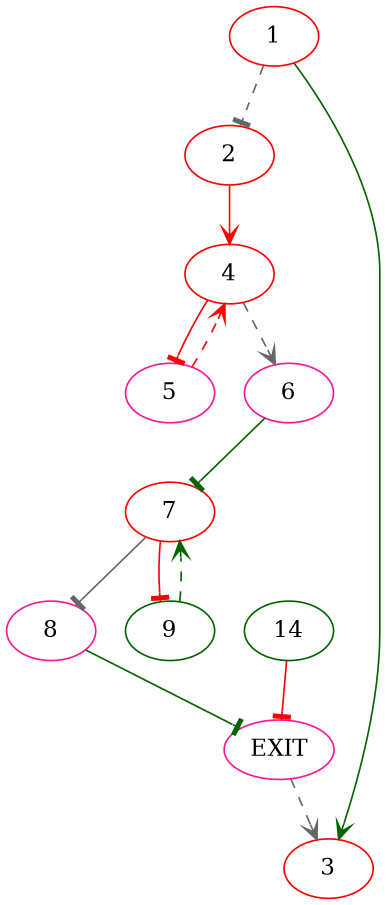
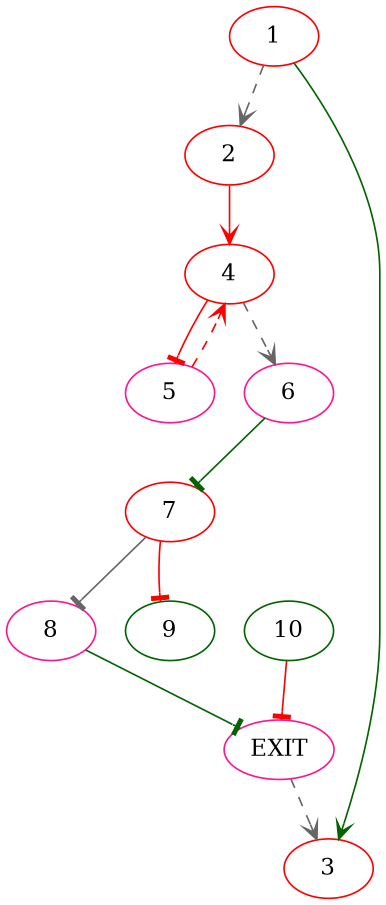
edge "1" -> "2": arrowhead tee -> vee
edge "9" -> "7": removed
node "14": label "14" -> "10"
